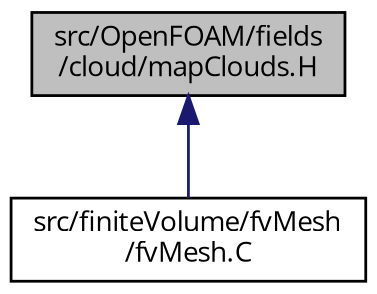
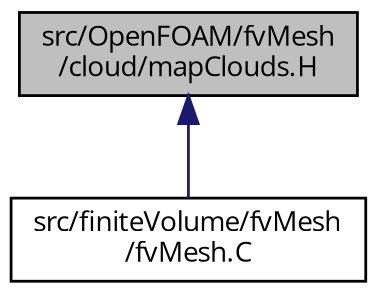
node "src/OpenFOAM/fields /cloud/mapClouds.H": label "src/OpenFOAM/fields /cloud/mapClouds.H" -> "src/OpenFOAM/fvMesh /cloud/mapClouds.H"
